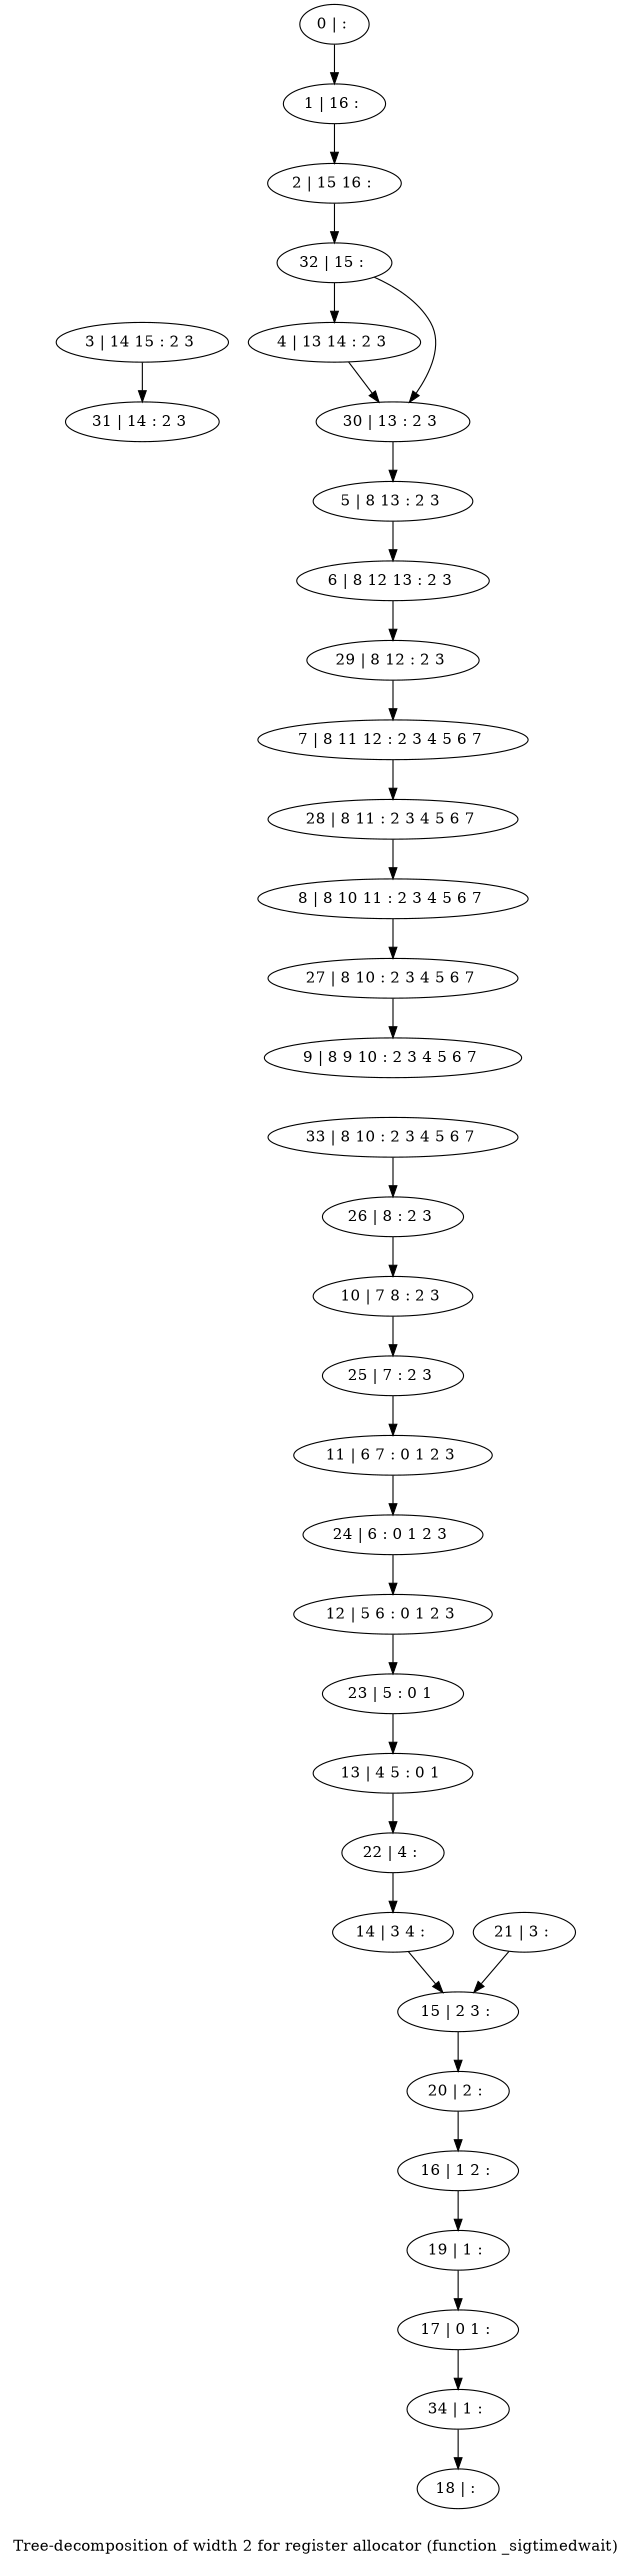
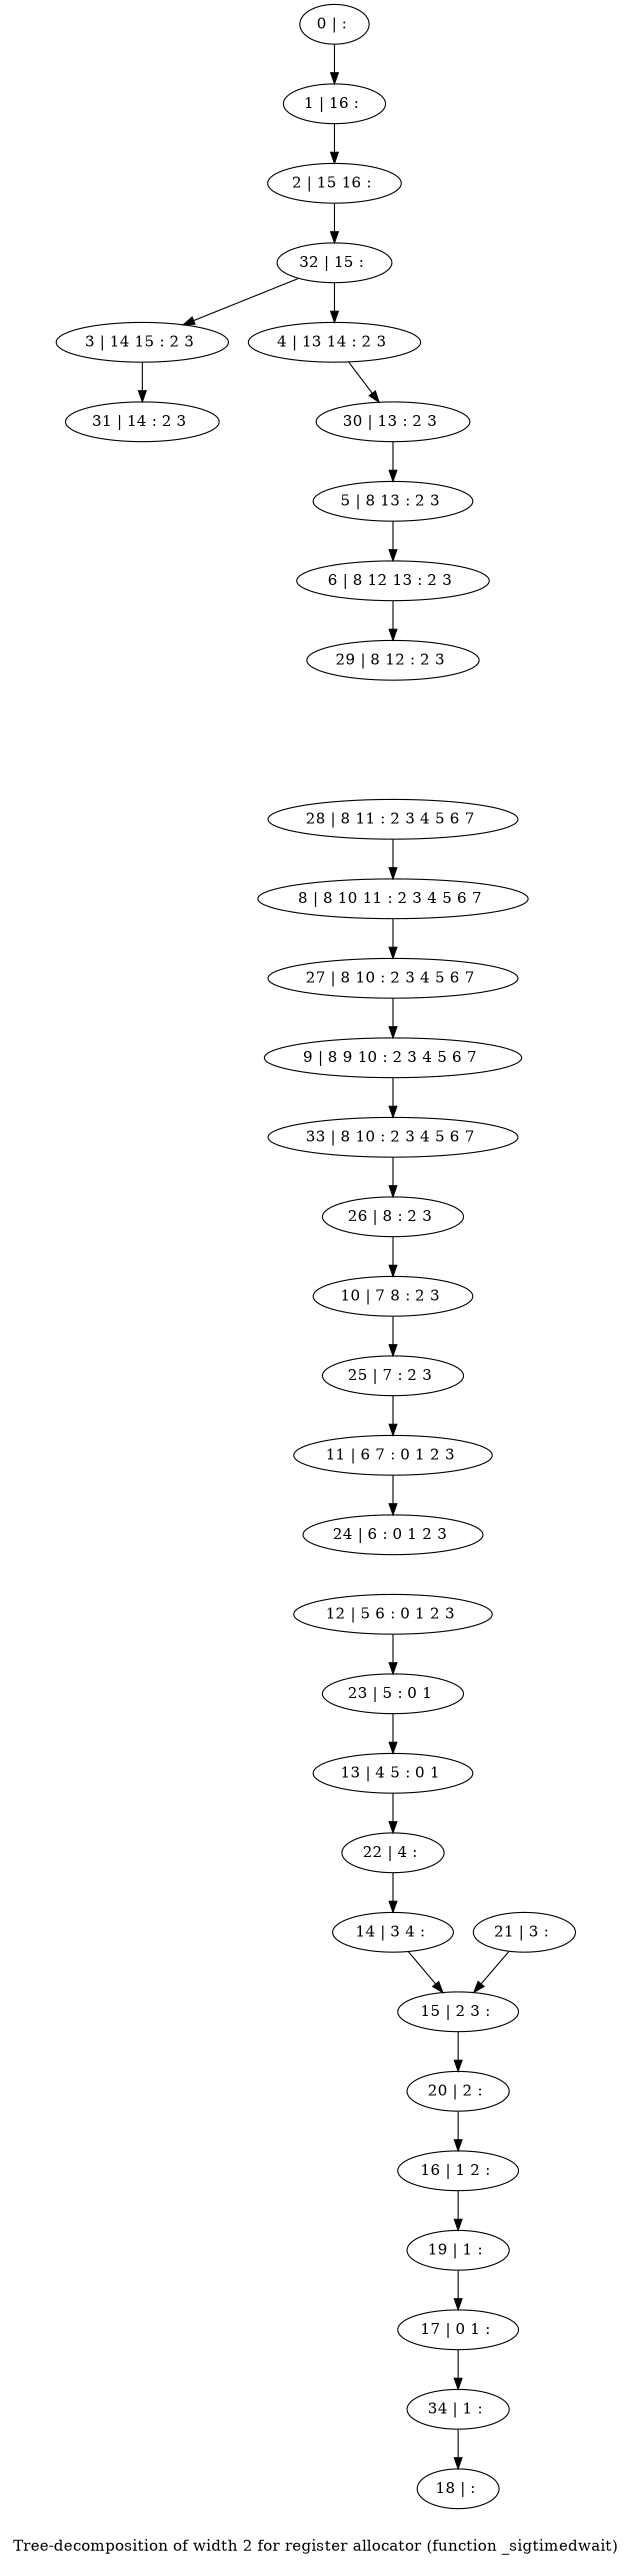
edge "32 | 15 :" -> "30 | 13 : 2 3": now "32 | 15 :" -> "3 | 14 15 : 2 3"
node "7 | 8 11 12 : 2 3 4 5 6 7": removed
edge "9 | 8 9 10 : 2 3 4 5 6 7" -> "33 | 8 10 : 2 3 4 5 6 7": added
edge "24 | 6 : 0 1 2 3" -> "12 | 5 6 : 0 1 2 3": removed
